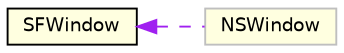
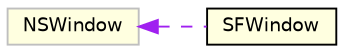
edge "NSWindow" -> "SFWindow": reversed
